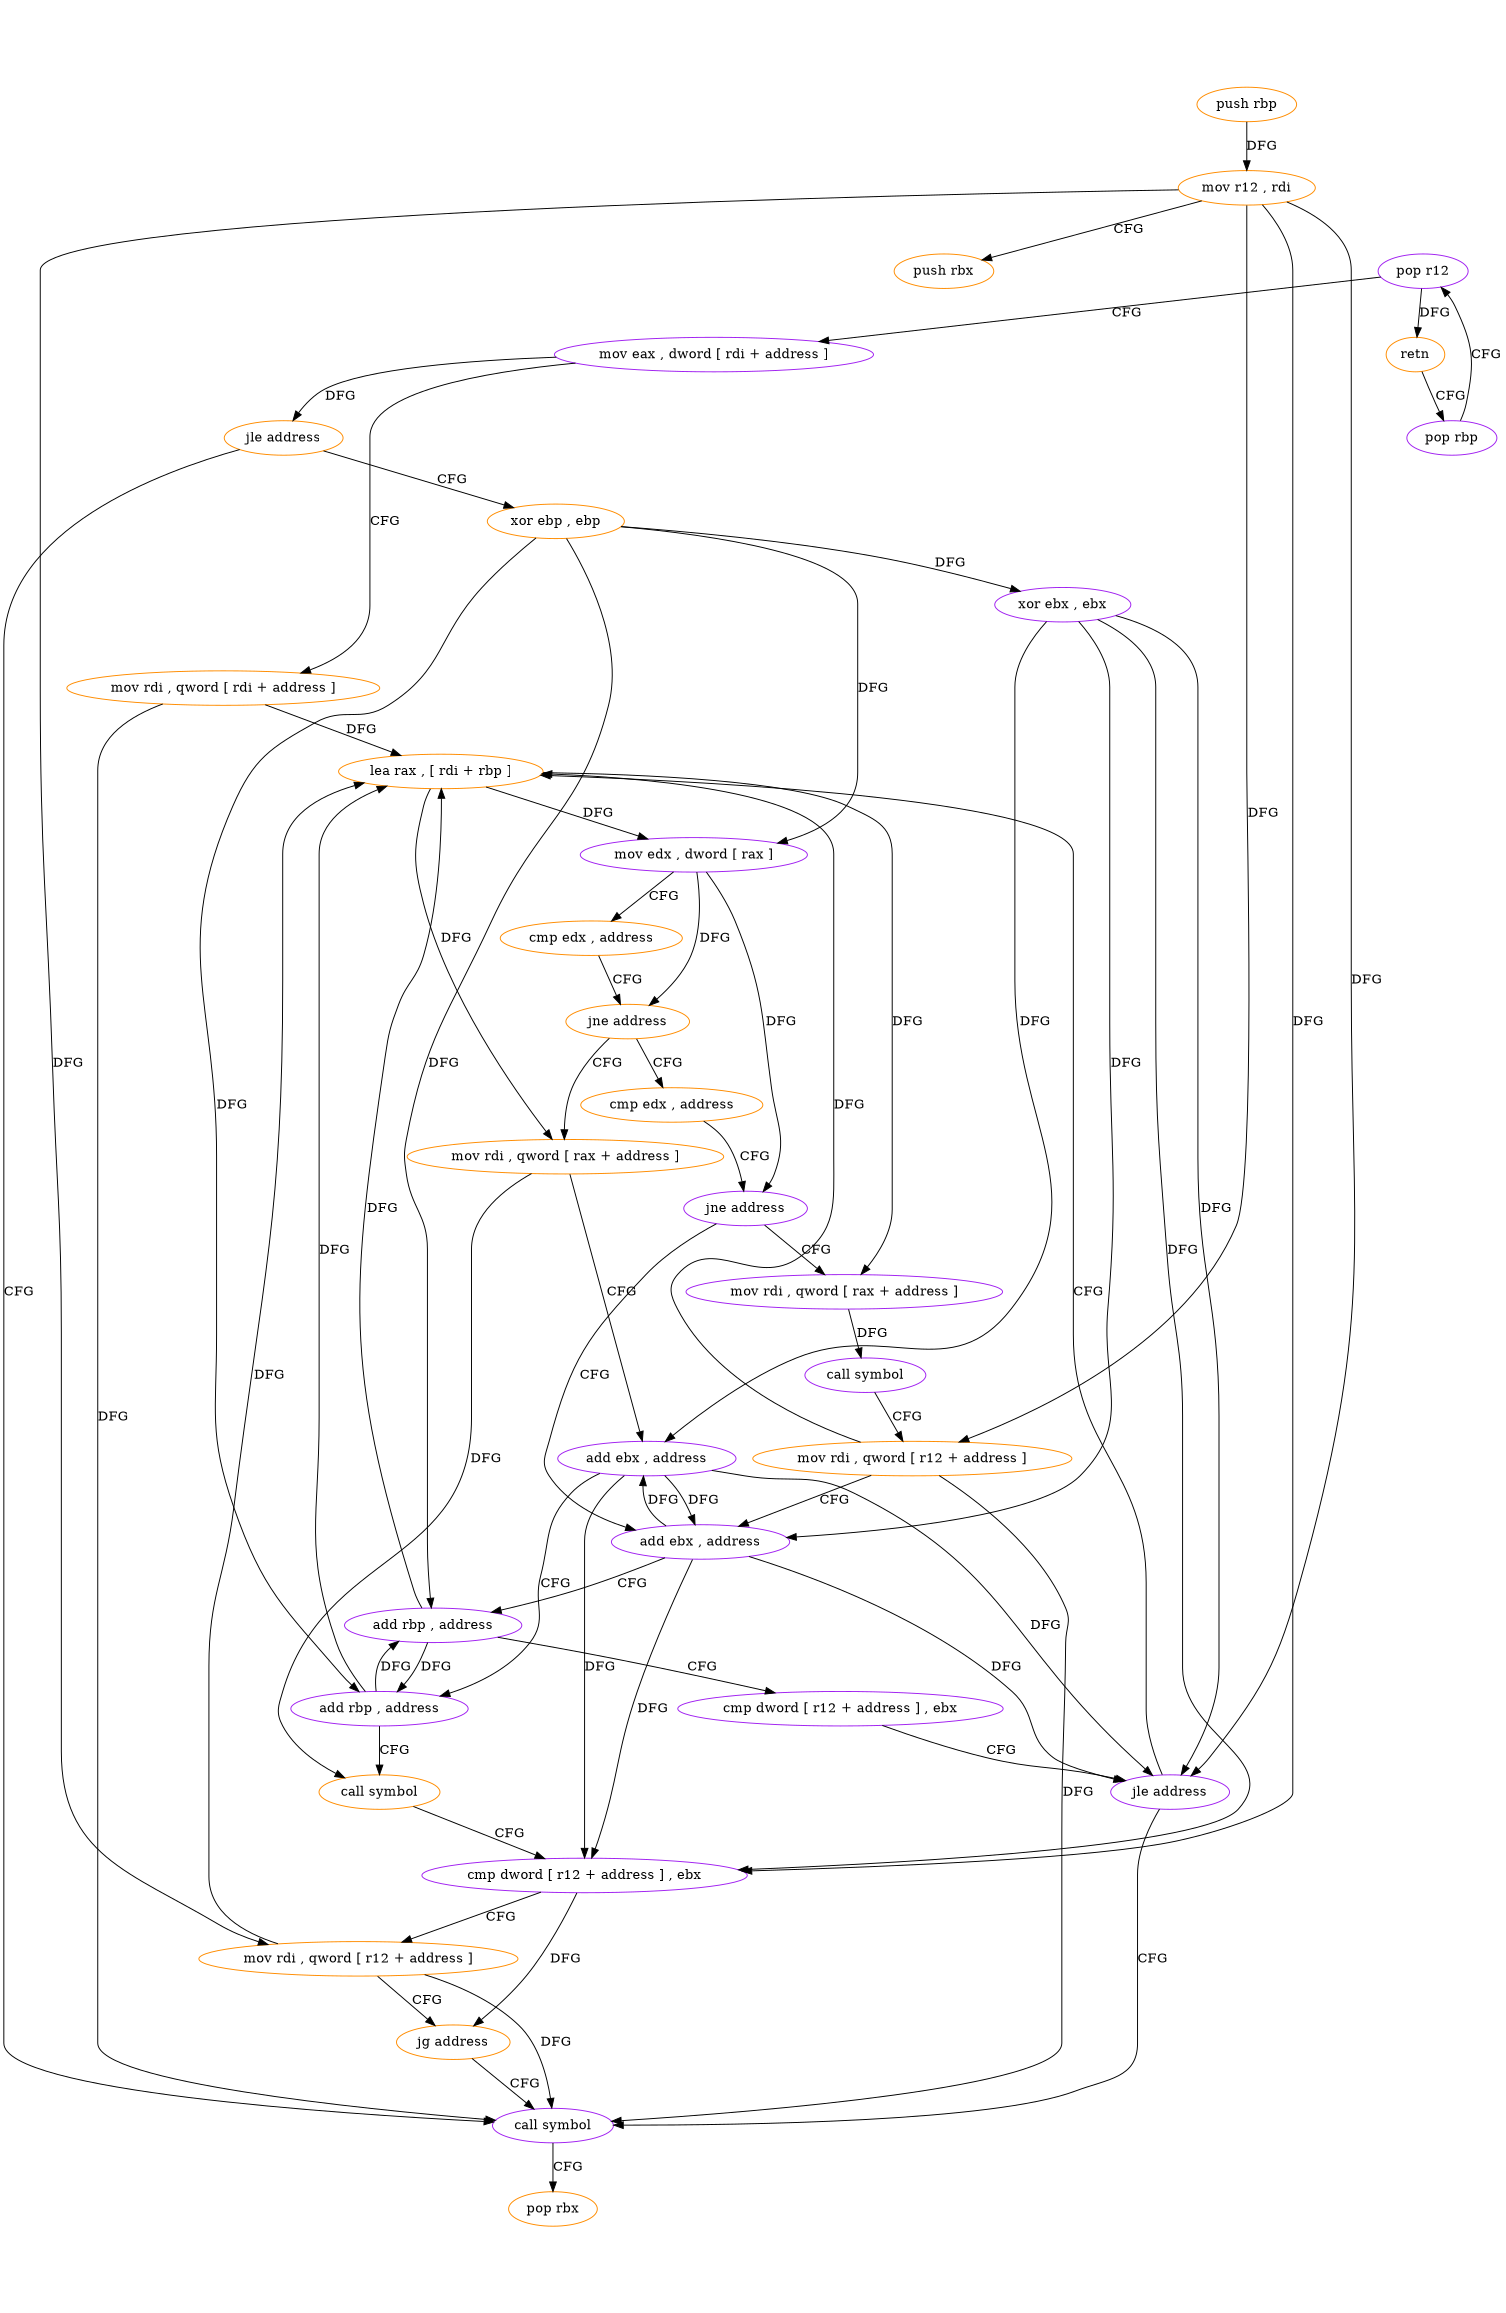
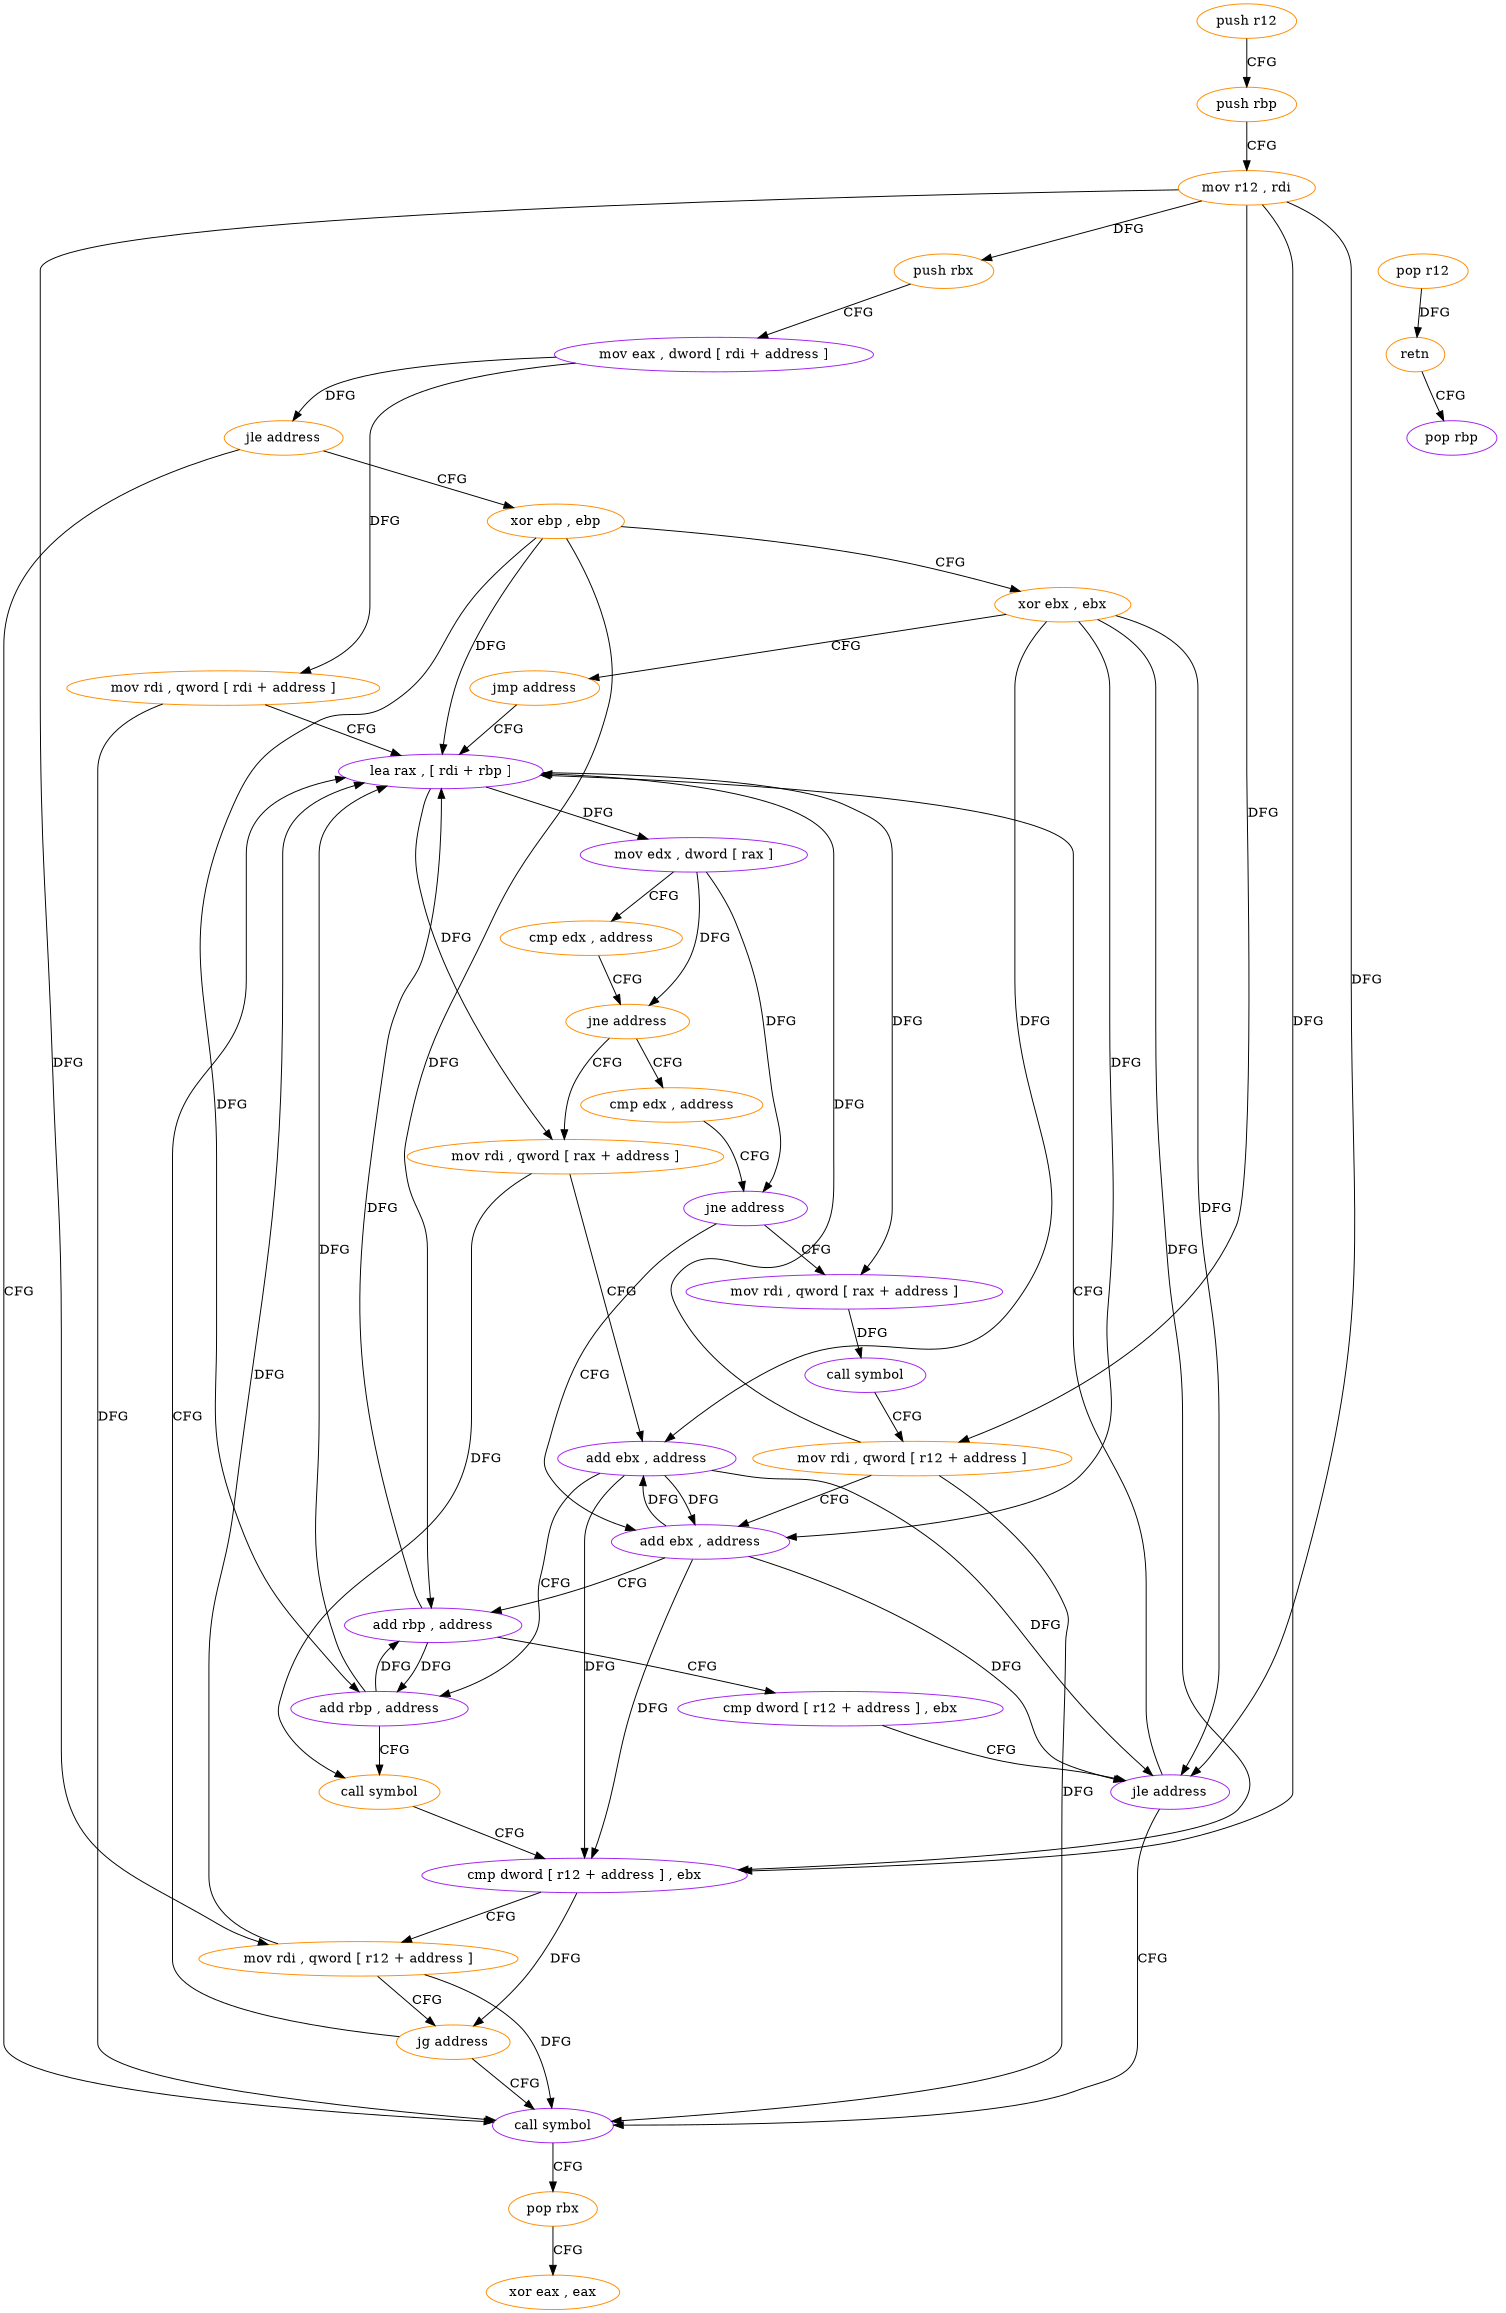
node "push r12": added
edge "push rbp" -> "mov r12 , rdi": label "DFG" -> "CFG"
edge "mov r12 , rdi" -> "push rbx": label "CFG" -> "DFG"
node "pop r12": color purple -> darkorange
edge "pop r12" -> "mov eax , dword [ rdi + address ]": now "push rbx" -> "mov eax , dword [ rdi + address ]"
edge "pop rbp" -> "pop r12": removed, label "CFG"
edge "mov eax , dword [ rdi + address ]" -> "mov rdi , qword [ rdi + address ]": label "CFG" -> "DFG"
edge "xor ebp , ebp" -> "xor ebx , ebx": label "DFG" -> "CFG"
node "xor ebx , ebx": color purple -> darkorange
edge "xor ebp , ebp" -> "mov edx , dword [ rax ]": now "xor ebp , ebp" -> "lea rax , [ rdi + rbp ]"
node "jmp address": added
edge "mov rdi , qword [ rdi + address ]" -> "lea rax , [ rdi + rbp ]": label "DFG" -> "CFG"
node "lea rax , [ rdi + rbp ]": color darkorange -> purple
edge "jg address" -> "lea rax , [ rdi + rbp ]": added, label "CFG"
node "xor eax , eax": added
